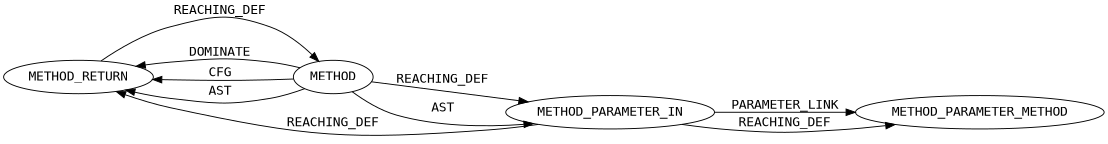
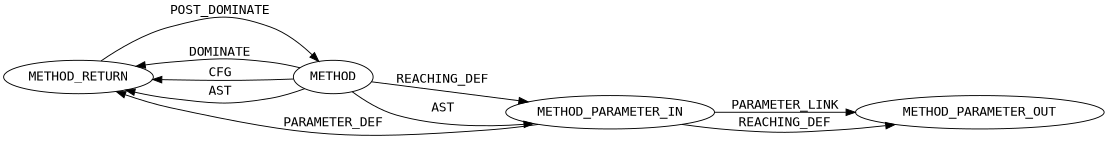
edge "METHOD_RETURN" -> "METHOD": label "REACHING_DEF" -> "POST_DOMINATE"
node "METHOD_PARAMETER_METHOD": label "METHOD_PARAMETER_METHOD" -> "METHOD_PARAMETER_OUT"
edge "METHOD_PARAMETER_IN" -> "METHOD_RETURN": label "REACHING_DEF" -> "PARAMETER_DEF"
